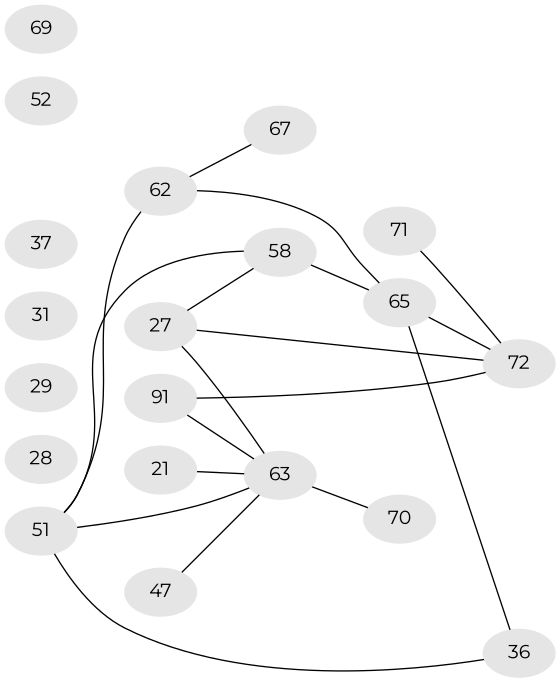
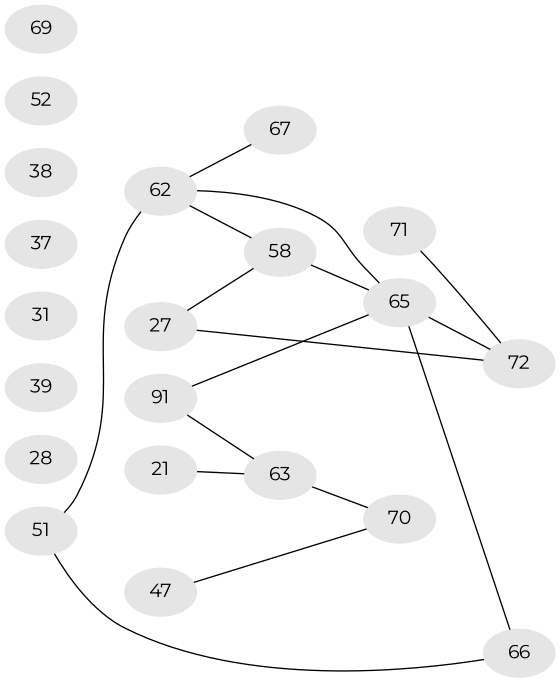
node "38": added
edge "58" -- "51": now "58" -- "62"
node "29": label "29" -> "39"
edge "72" -- "91": now "65" -- "91"
edge "27" -- "63": removed
edge "63" -- "51": removed
edge "63" -- "47": now "70" -- "47"
node "36": label "36" -> "66"
